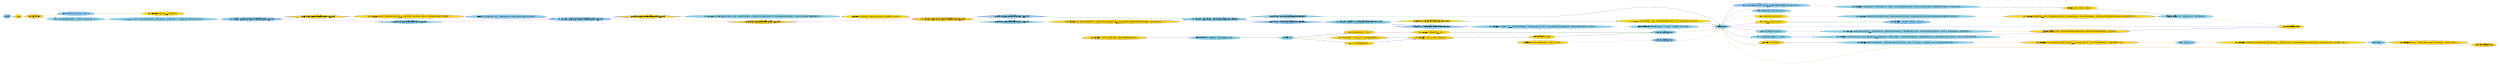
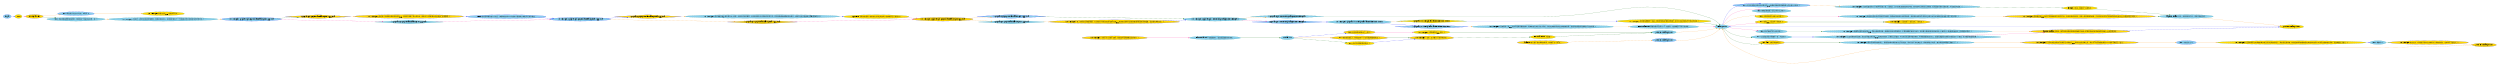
node "Kim Kitsuragi: “汇总结束，”他点点头。“你先走。”": fillcolor skyblue -> gold
